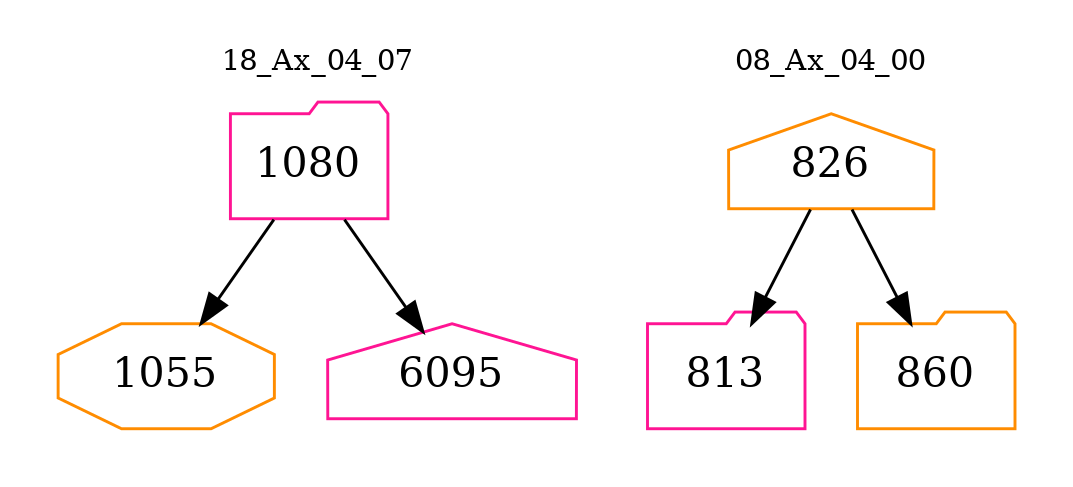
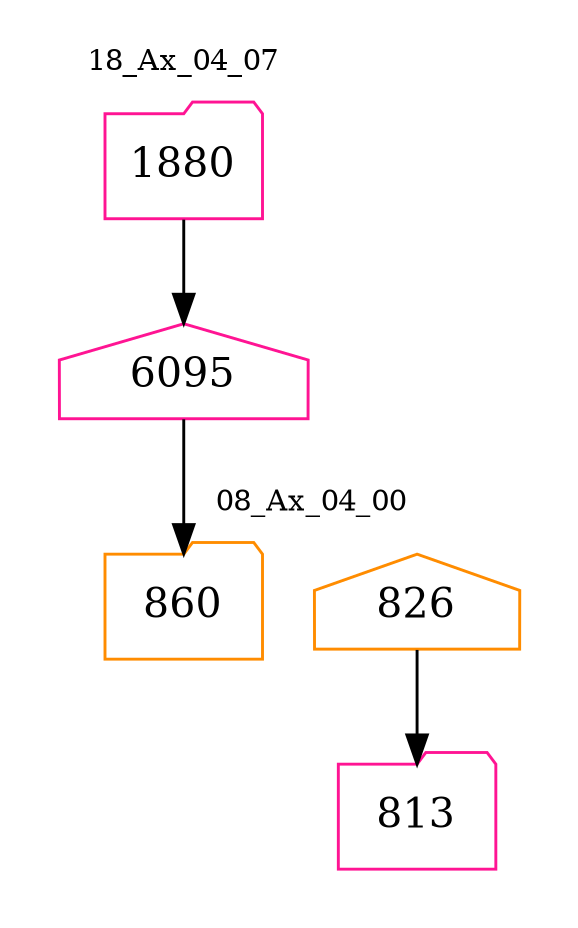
node "1080": label "1080" -> "1880"
edge "826" -> "860": now "6095" -> "860"
node "1055": removed
